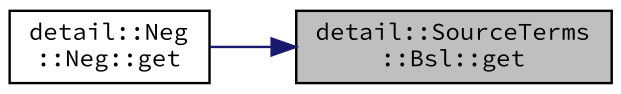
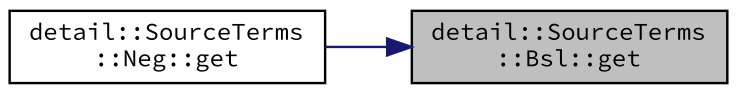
node "detail::Neg ::Neg::get": label "detail::Neg ::Neg::get" -> "detail::SourceTerms ::Neg::get"
